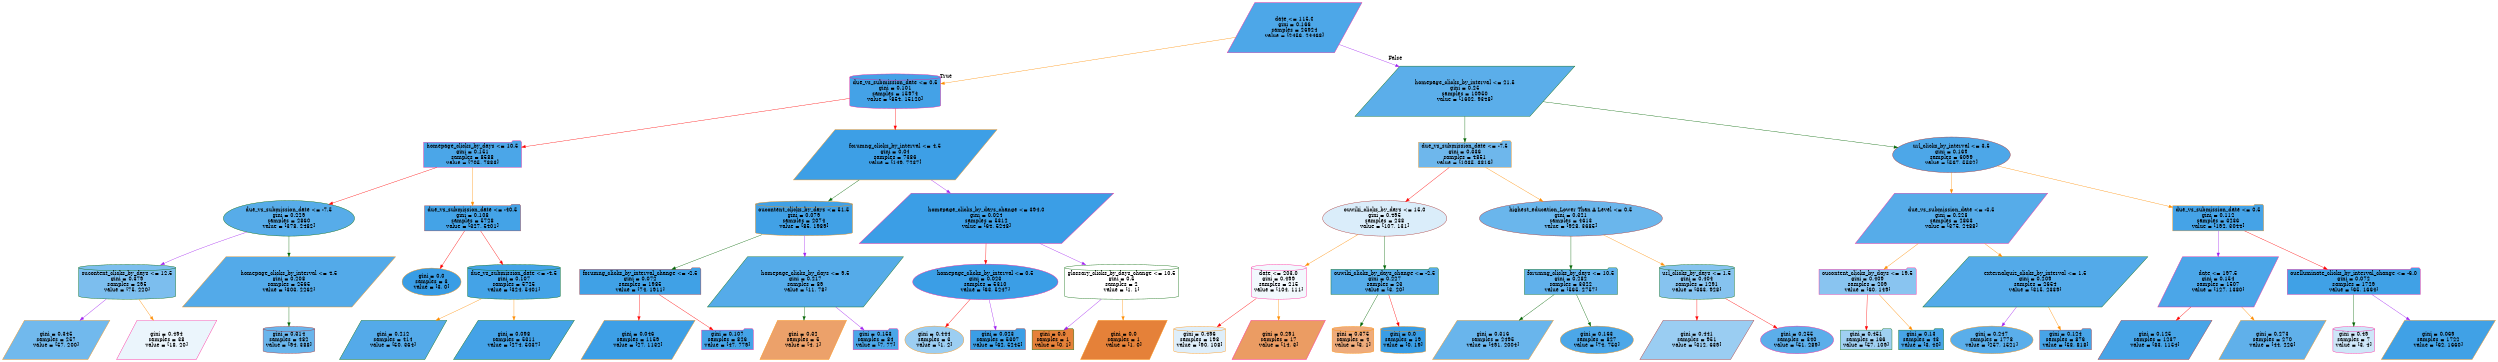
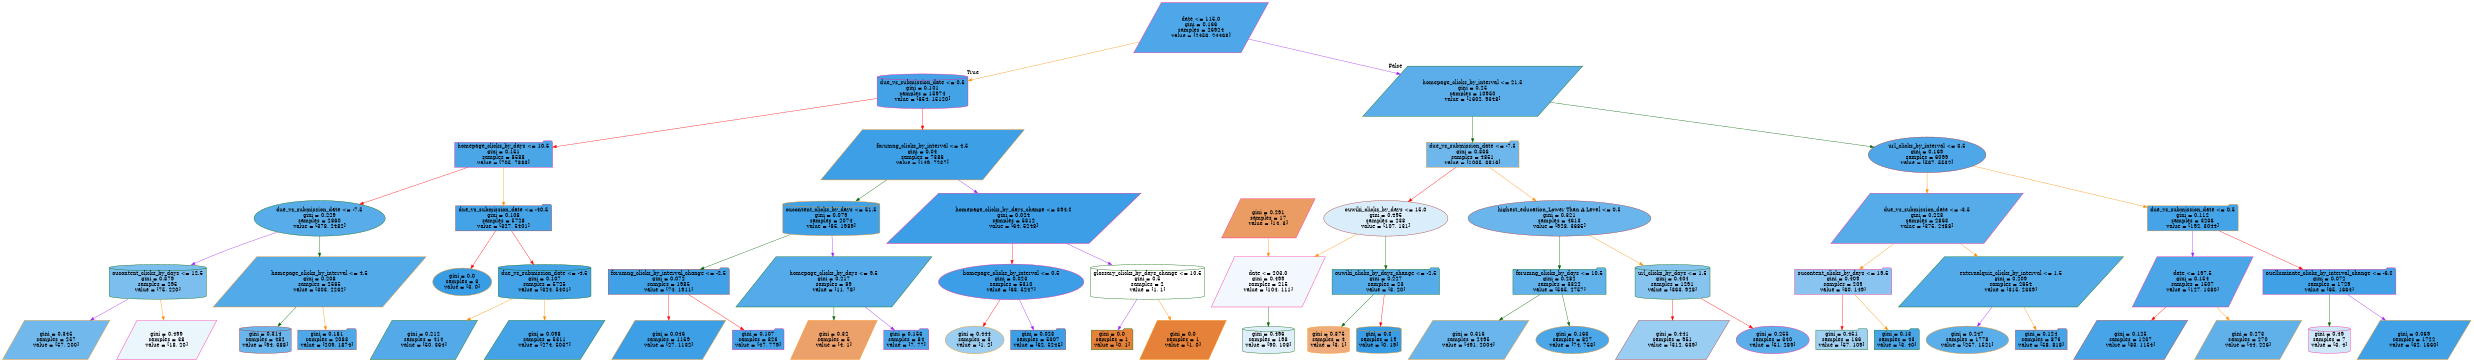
node "date <= 203.0 gini = 0.499 samples = 215 value = [104, 111]": shape cylinder -> parallelogram
edge "date <= 203.0 gini = 0.499 samples = 215 value = [104, 111]" -> "gini = 0.291 samples = 17 value = [14, 3]": reversed
edge "date <= 203.0 gini = 0.499 samples = 215 value = [104, 111]" -> "gini = 0.496 samples = 198 value = [90, 108]": color red -> darkgreen
node "gini = 0.494 samples = 38 value = [18, 20]": label "gini = 0.494 samples = 38 value = [18, 20]" -> "gini = 0.499 samples = 38 value = [18, 20]"
node "gini = 0.181 samples = 2083 value = [209, 1874]": added
node "gini = 0.496 samples = 198 value = [90, 108]": color darkorange -> darkgreen
